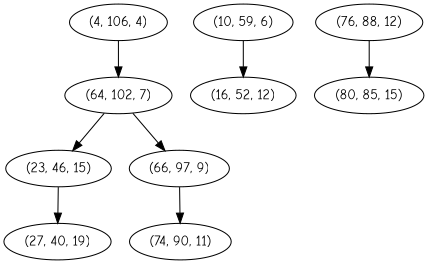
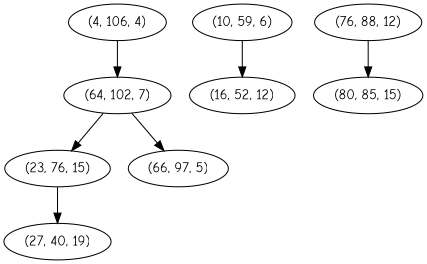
node "(23, 46, 15)": label "(23, 46, 15)" -> "(23, 76, 15)"
node "(66, 97, 9)": label "(66, 97, 9)" -> "(66, 97, 5)"
node "(74, 90, 11)": removed
